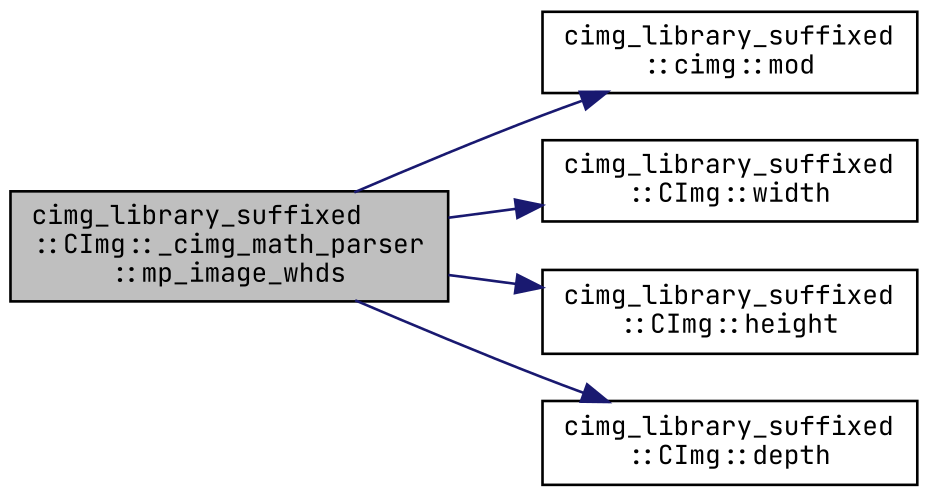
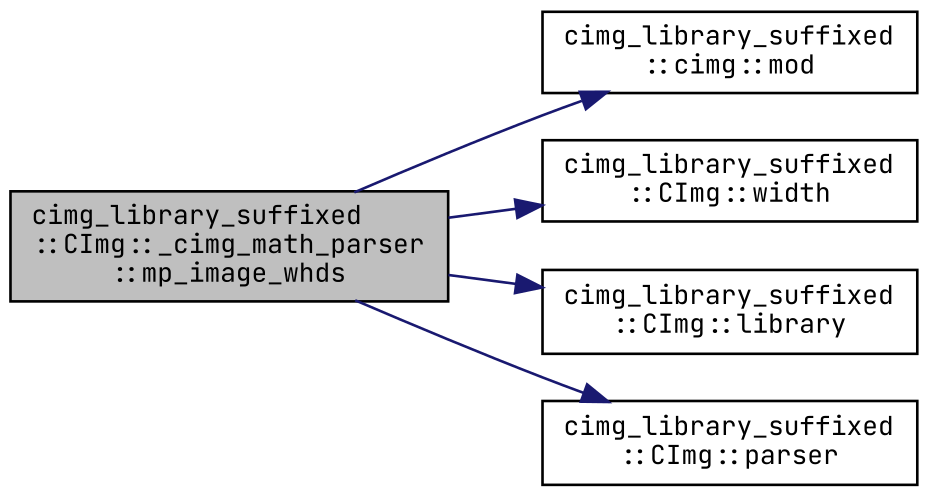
node "cimg_library_suffixed ::CImg::height": label "cimg_library_suffixed ::CImg::height" -> "cimg_library_suffixed ::CImg::library"
node "cimg_library_suffixed ::CImg::depth": label "cimg_library_suffixed ::CImg::depth" -> "cimg_library_suffixed ::CImg::parser"
